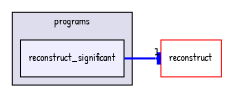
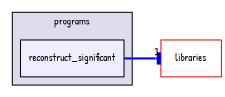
node "reconstruct": label "reconstruct" -> "libraries"
